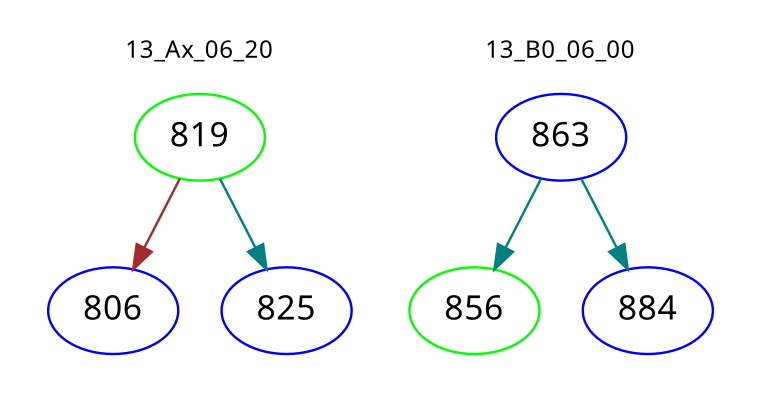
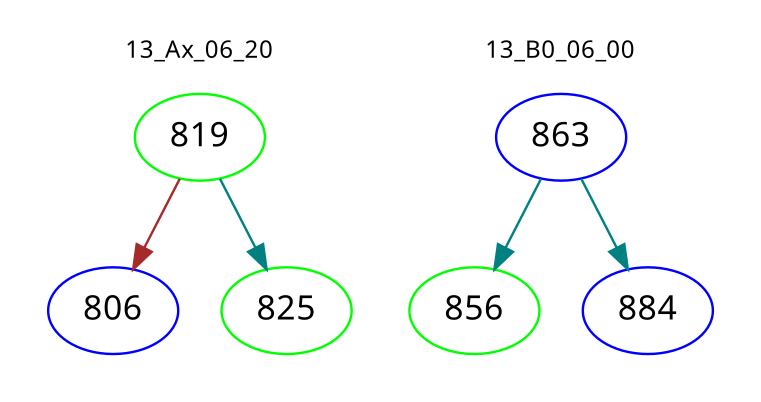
node "825": color blue -> green
